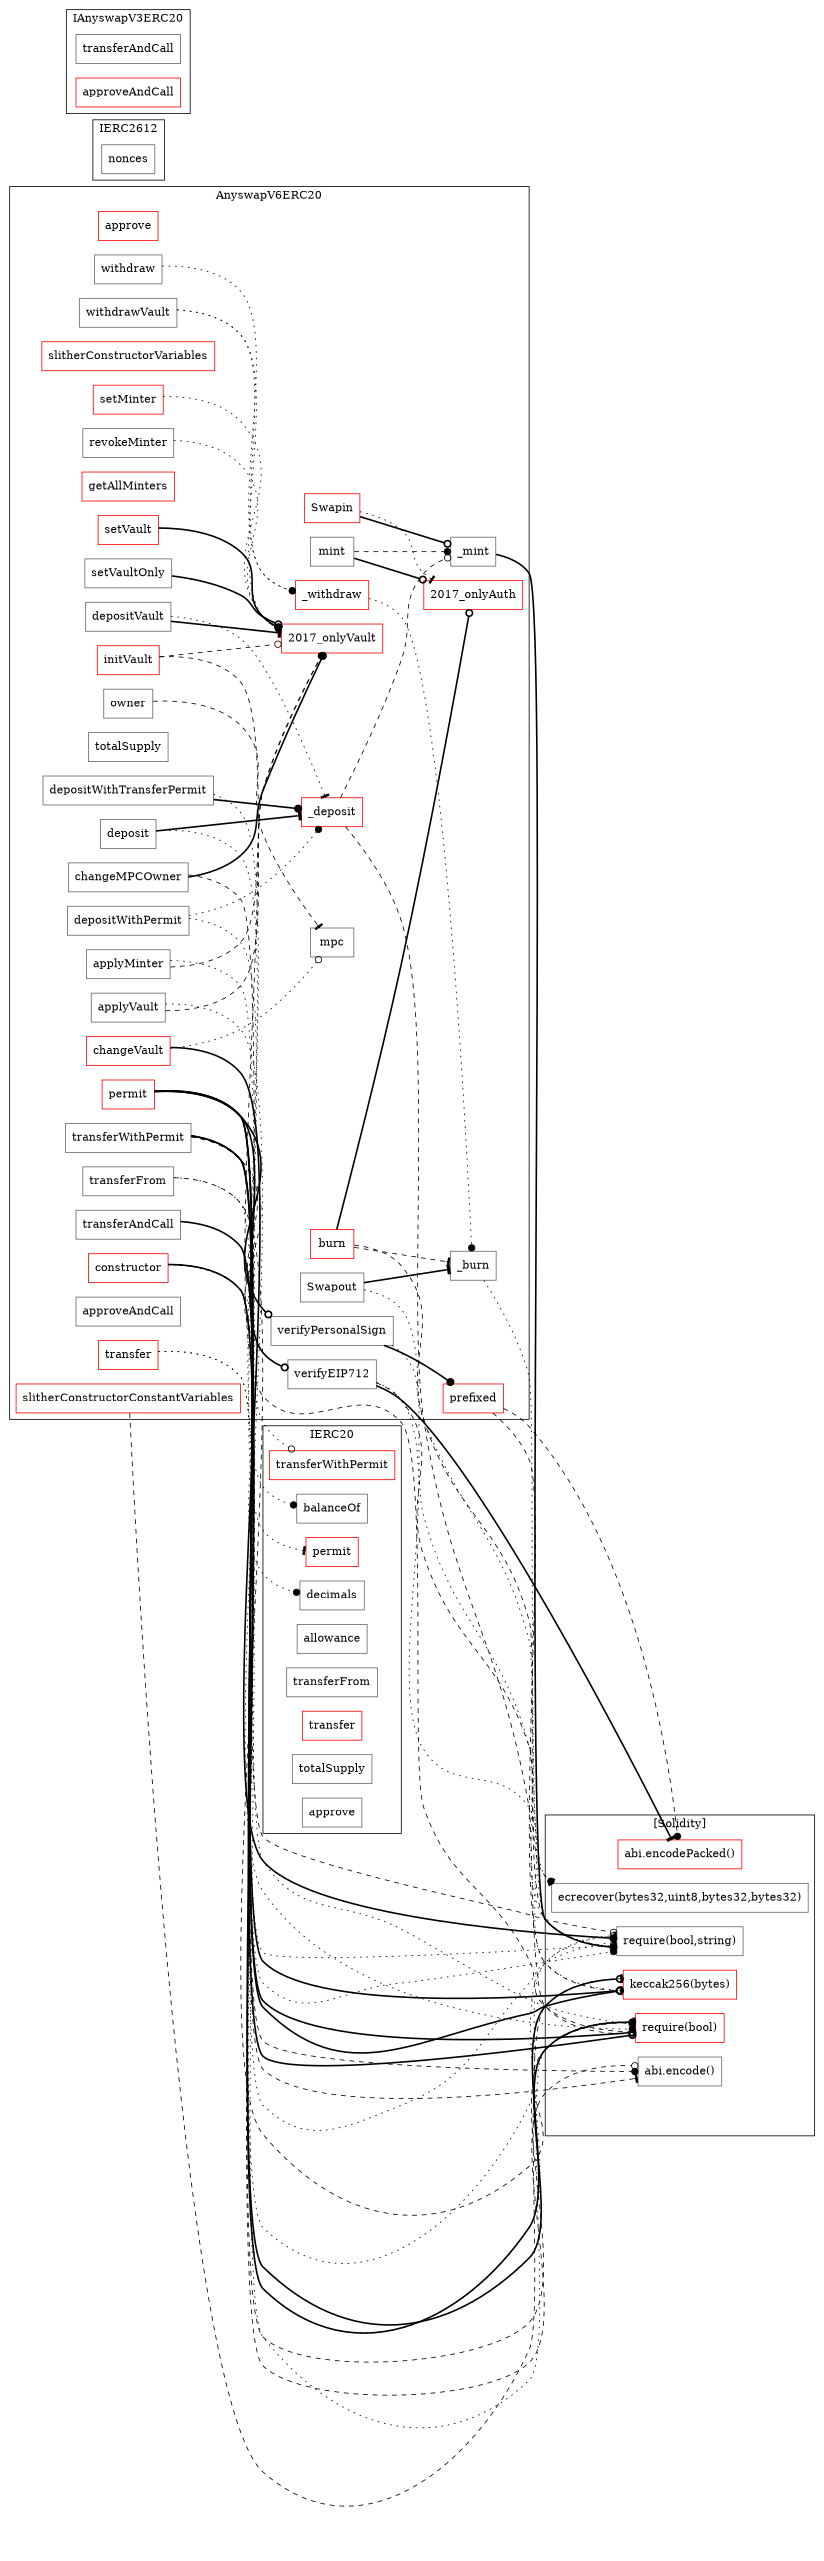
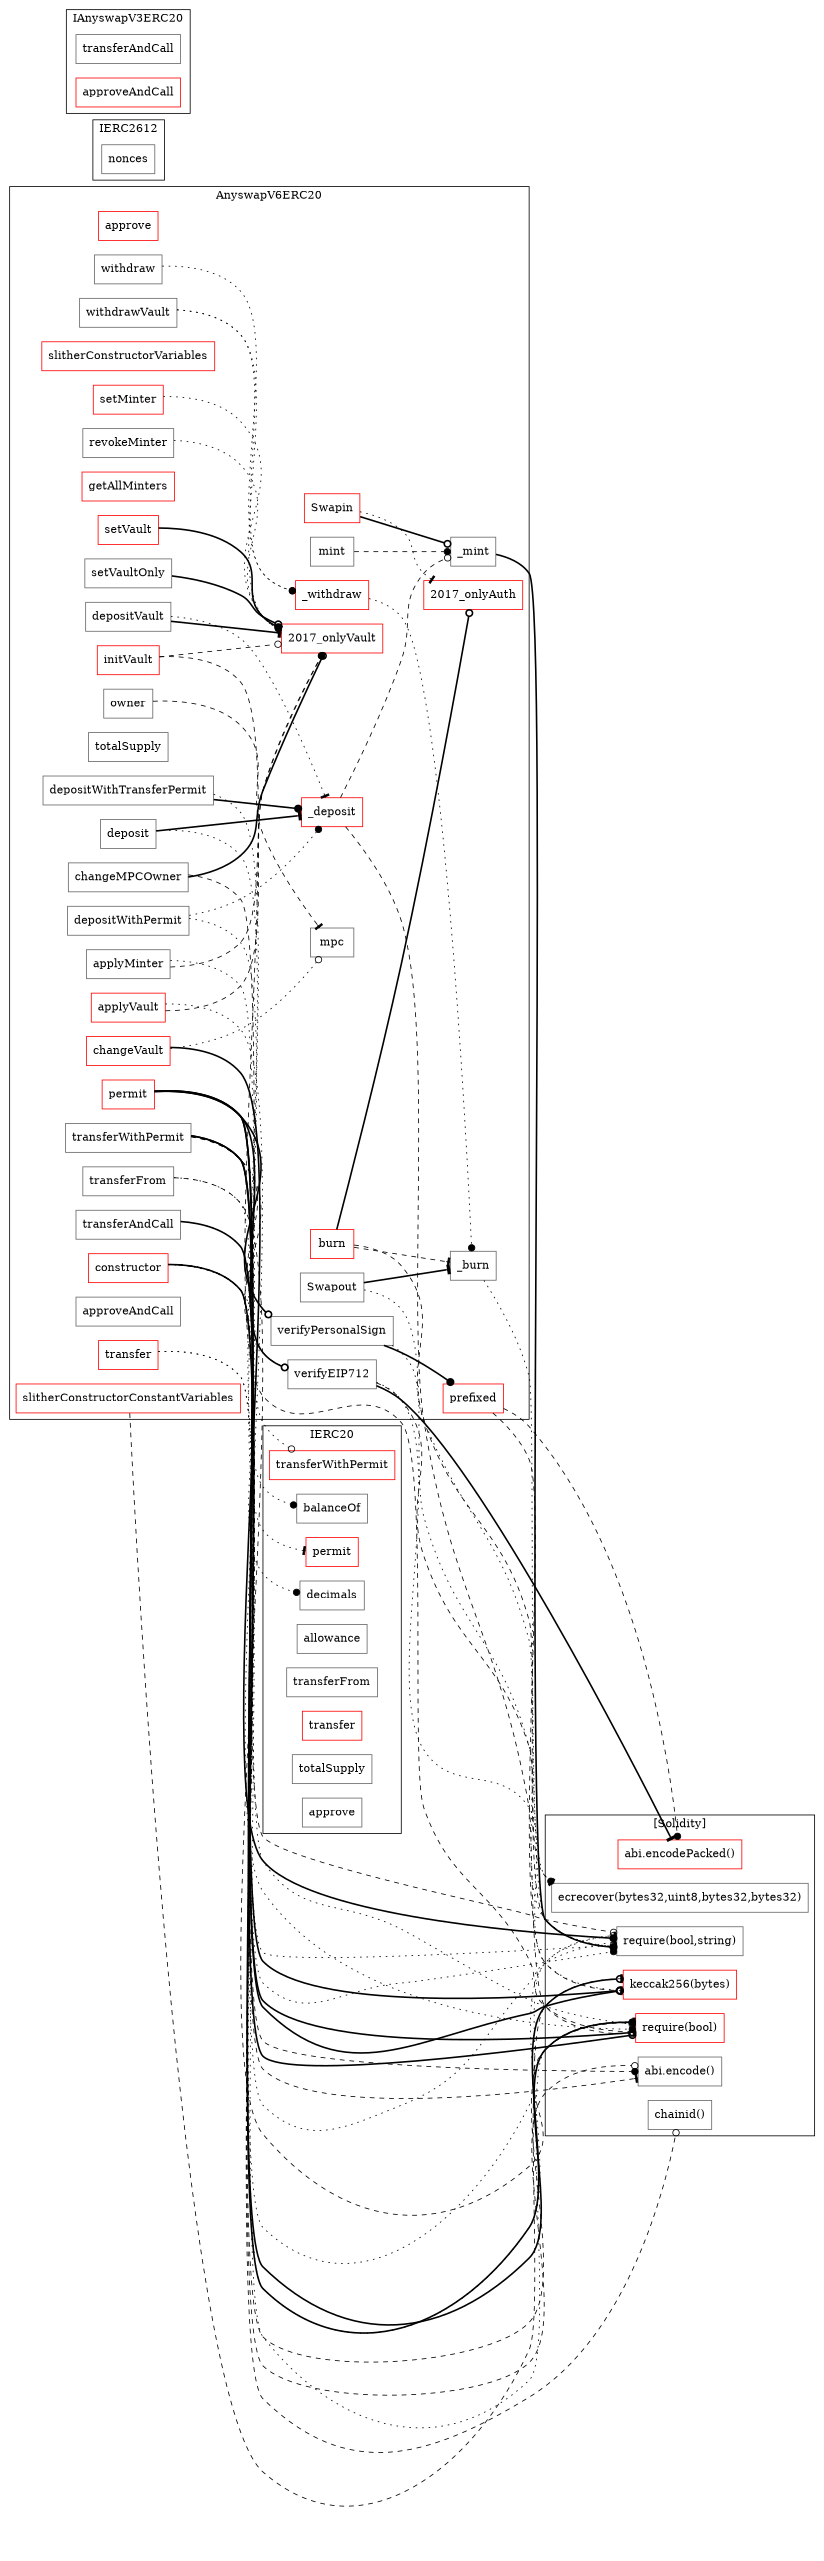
edge "mint" -> "2017_onlyAuth": removed
node "applyVault": color gray40 -> red
node "chainid()": added
